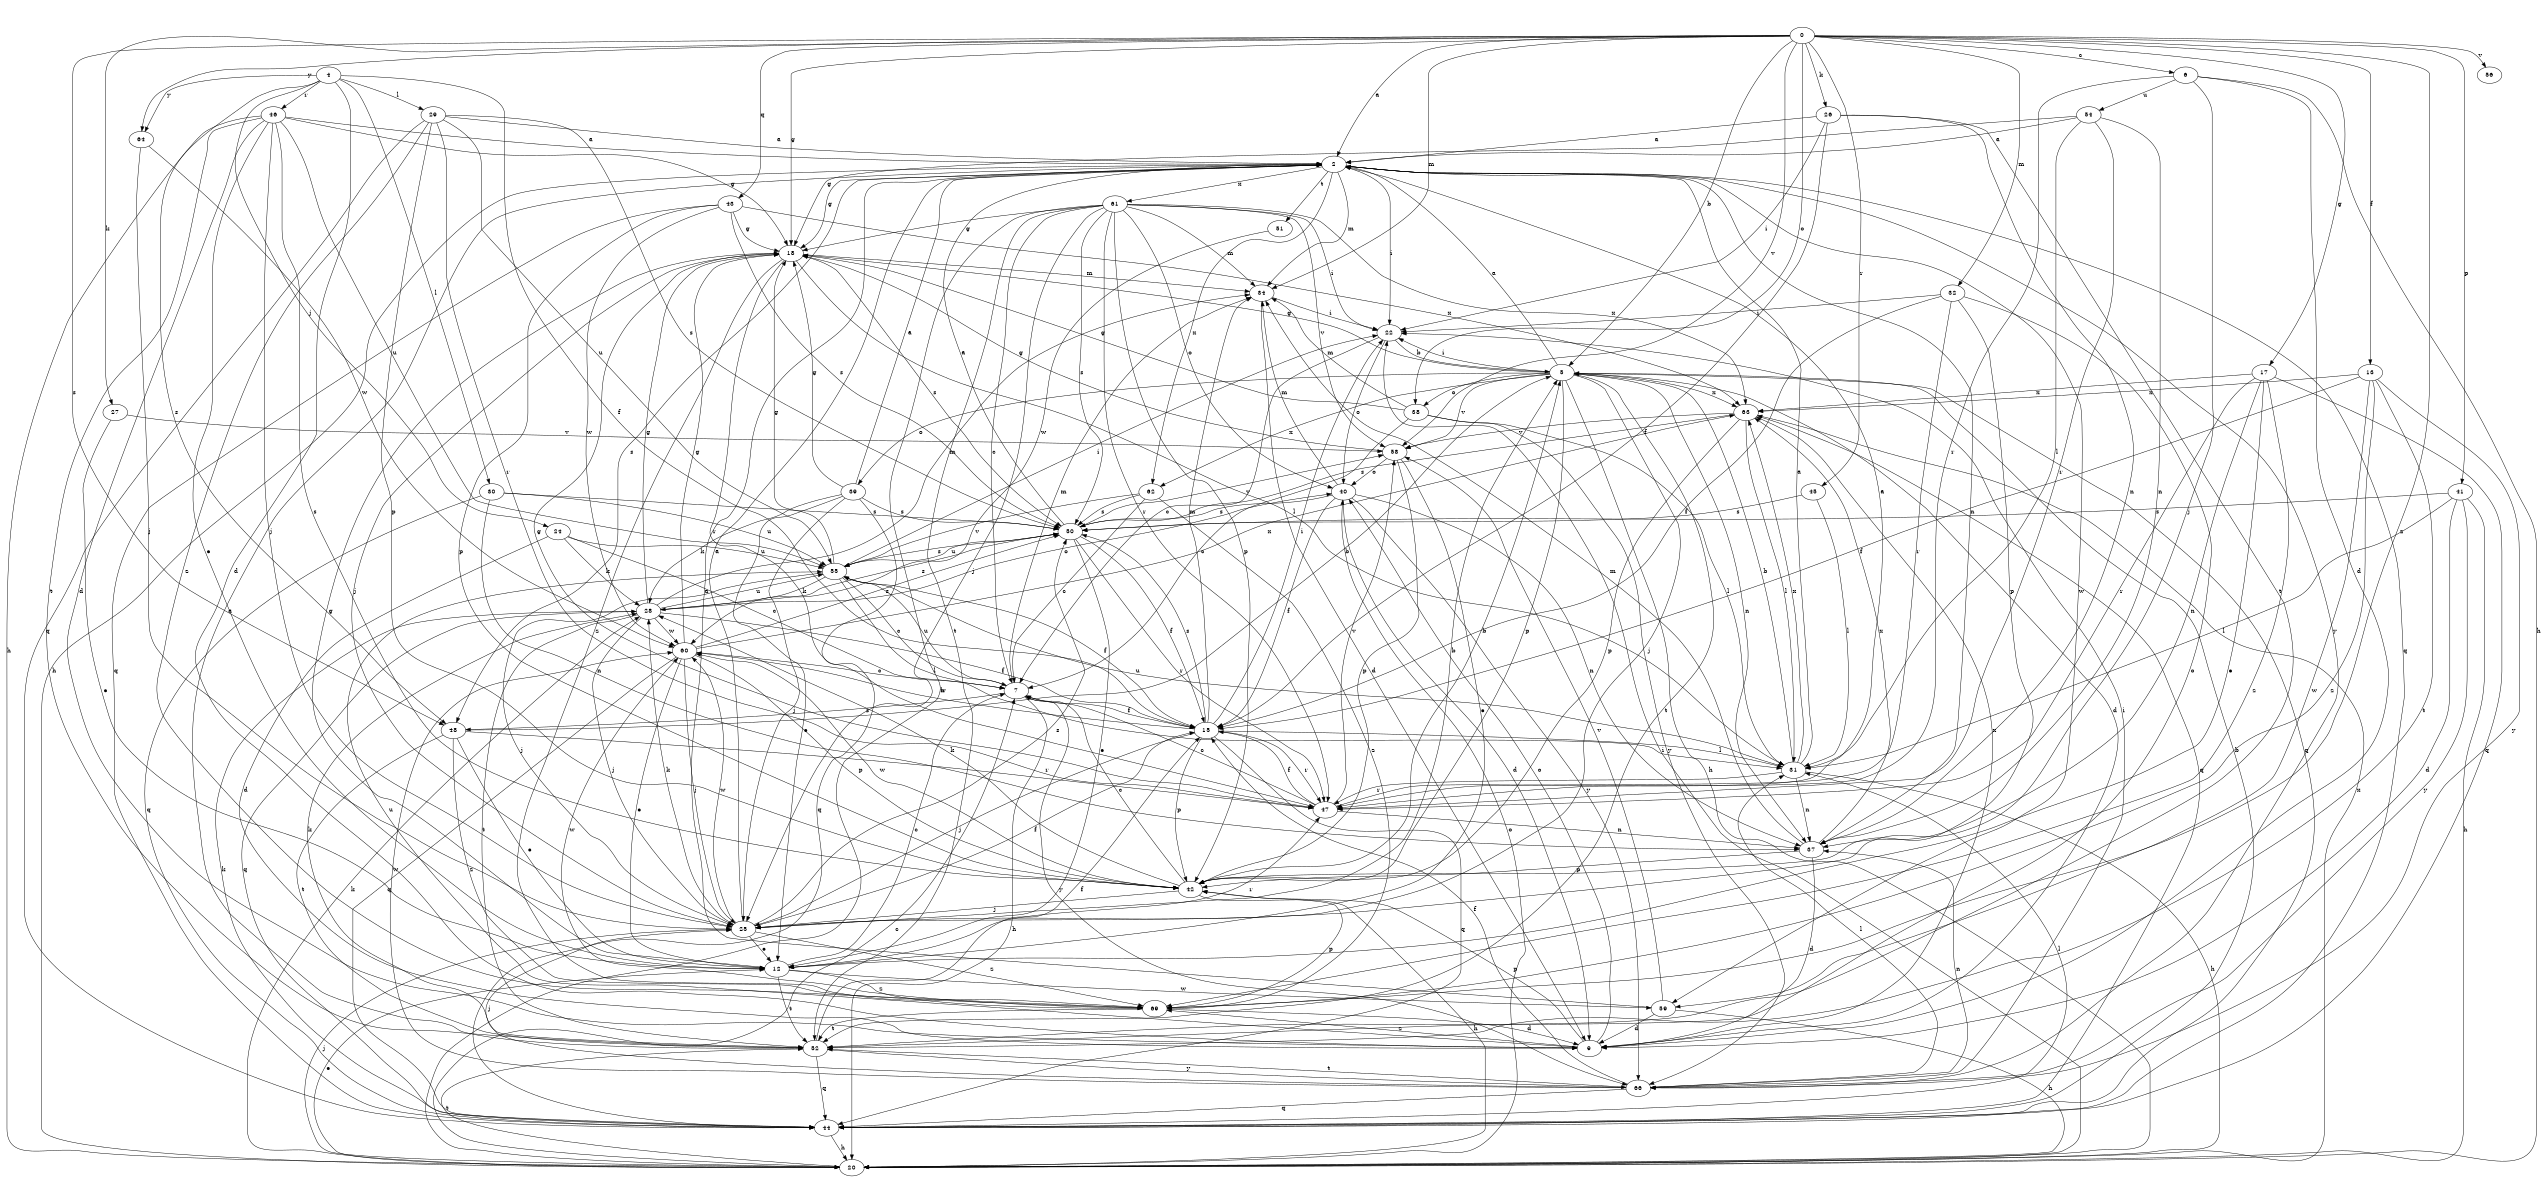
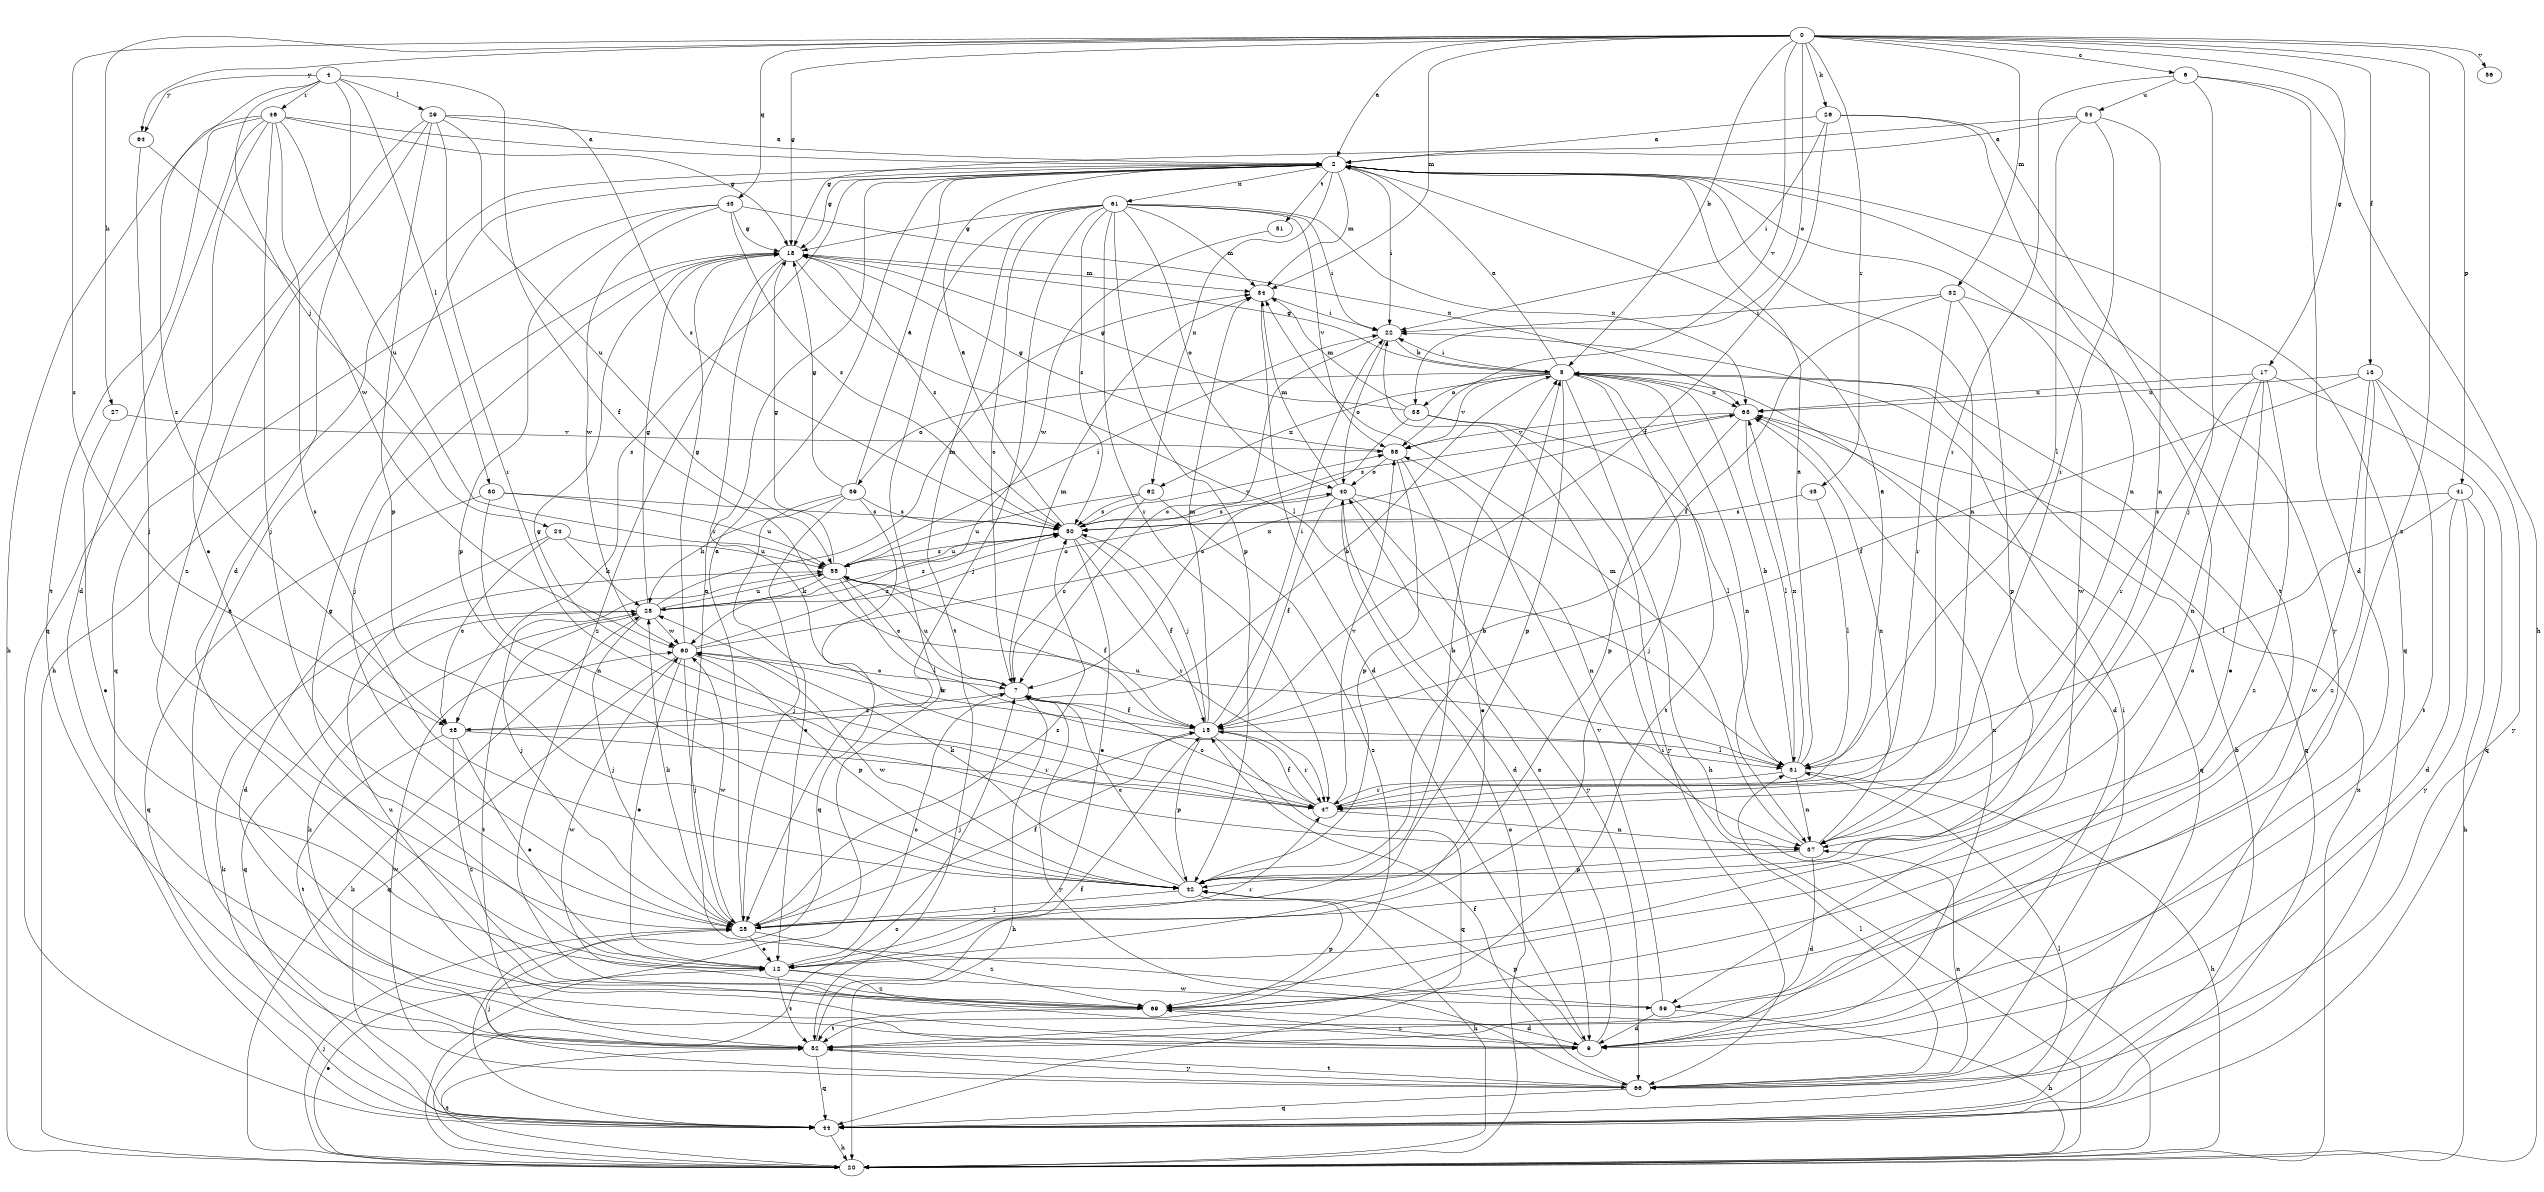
edge "62" -> "55": label "v" -> "u"
edge "24" -> "7": now "24" -> "48"
edge "15" -> "50": label "s" -> "j"
edge "28" -> "15": removed, label "f"
